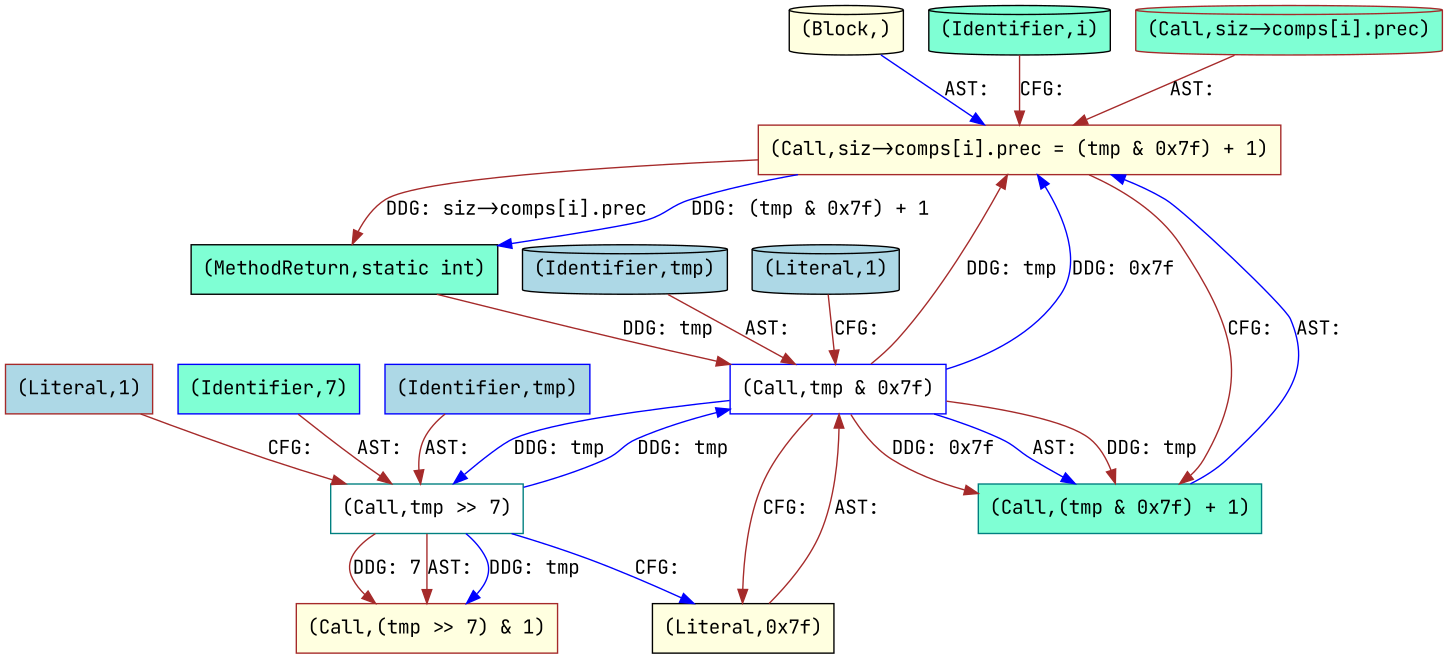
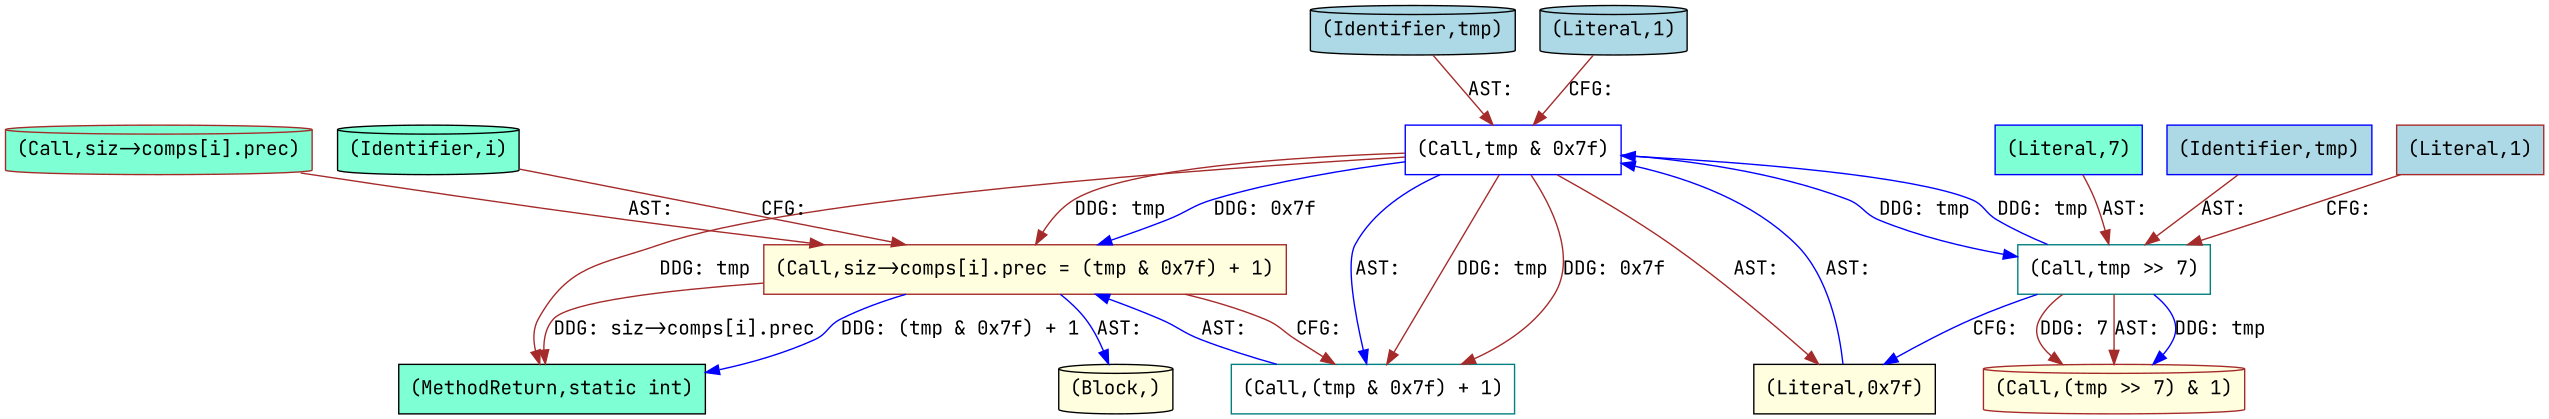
edge "(Block,)" -> "(Call,siz->comps[i].prec = (tmp & 0x7f) + 1)": reversed
edge "(MethodReturn,static int)" -> "(Call,tmp & 0x7f)": reversed
node "(Identifier,7)": label "(Identifier,7)" -> "(Literal,7)"
edge "(Call,tmp & 0x7f)" -> "(Literal,0x7f)": label "CFG: " -> "AST: "
node "(Call,(tmp & 0x7f) + 1)": fillcolor aquamarine -> white
edge "(Literal,0x7f)" -> "(Call,tmp & 0x7f)": color brown -> blue
node "(Call,(tmp >> 7) & 1)": shape box -> cylinder
